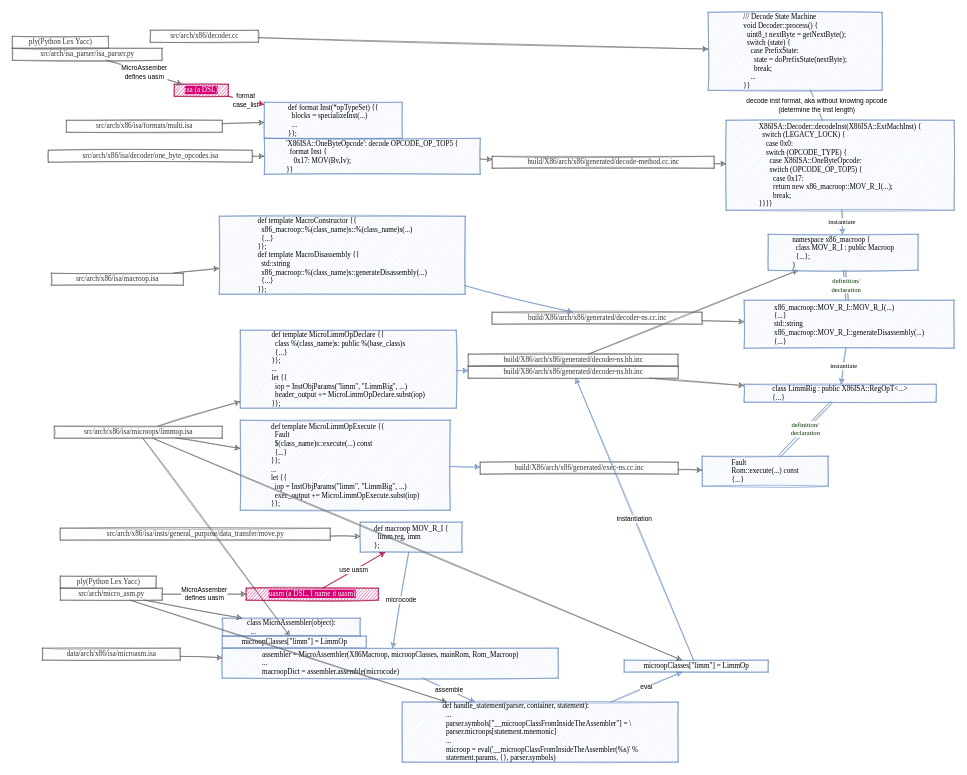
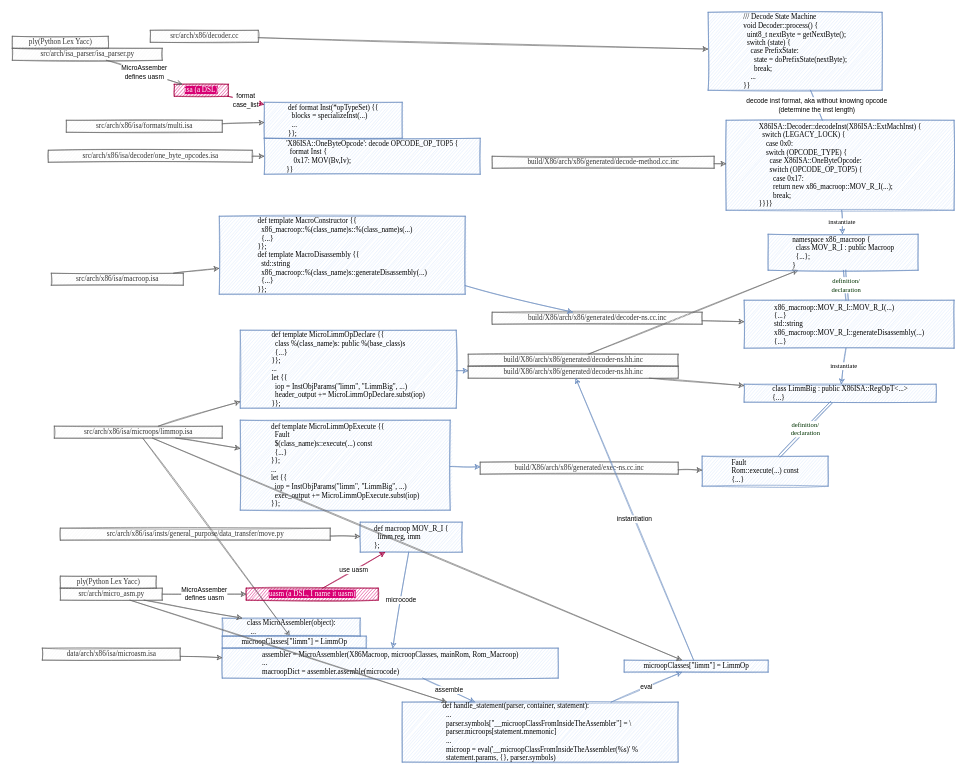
edge "src/arch/isa_parser/isa_parser.py" -> "isa (a DSL)": arrowhead classic -> open
edge "'X86ISA::OneByteOpcode': decode OPCODE_OP_TOP5 { format Inst { 0x17: MOV(Bv,Iv); }}" -> "build/X86/arch/x86/generated/decode-method.cc.inc": removed
